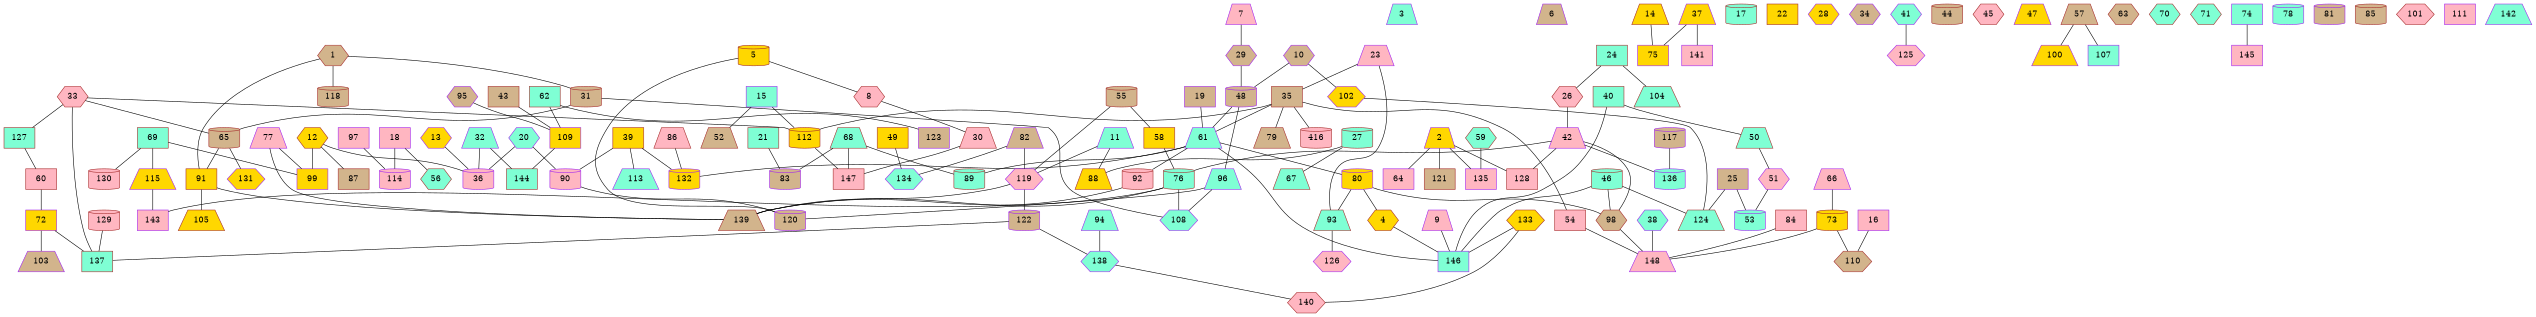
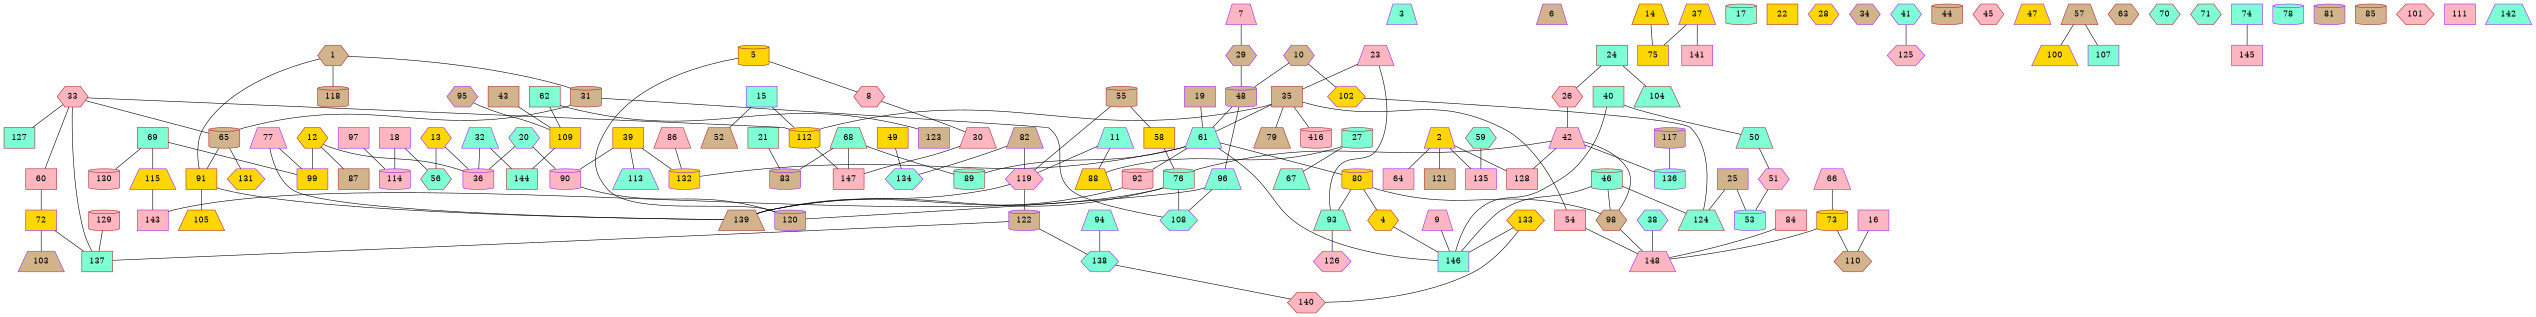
edge "127" -- "60": now "33" -- "60"
edge "13" -- "56": added
